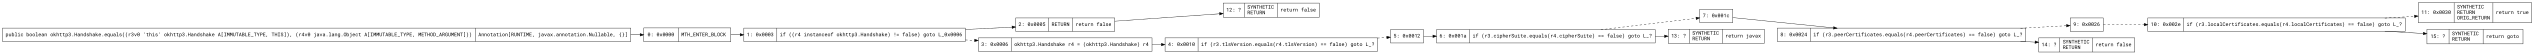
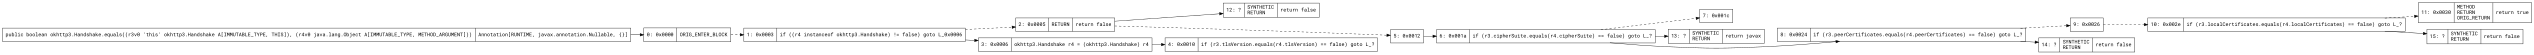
node "11: 0x0030": text "SYNTHETIC" -> "METHOD"
edge "7: 0x001c" -> "8: 0x0024": now "6: 0x001a" -> "8: 0x0024"
edge "1: 0x0003" -> "2: 0x0005": style solid -> dashed
node "0: 0x0000": text "MTH_ENTER_BLOCK" -> "ORIG_ENTER_BLOCK"
edge "0: 0x0000" -> "1: 0x0003": style solid -> dashed
node "15: ?": text "return goto" -> "return false"
edge "4: 0x0010" -> "5: 0x0012": now "2: 0x0005" -> "5: 0x0012"
edge "1: 0x0003" -> "3: 0x0006": style dashed -> solid
